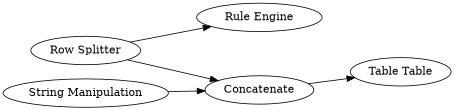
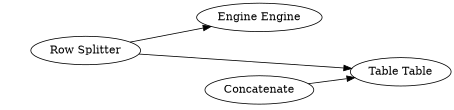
node "Rule Engine": label "Rule Engine" -> "Engine Engine"
edge "Row Splitter" -> "Concatenate": now "Row Splitter" -> "Table Table"
node "String Manipulation": removed
